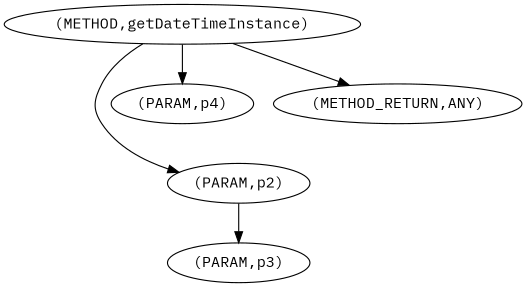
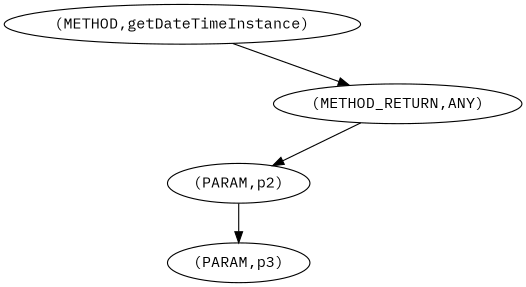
node "(PARAM,p4)": removed
edge "(METHOD,getDateTimeInstance)" -> "(PARAM,p2)": now "(METHOD_RETURN,ANY)" -> "(PARAM,p2)"
